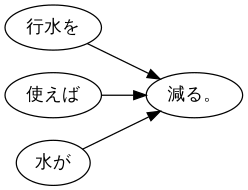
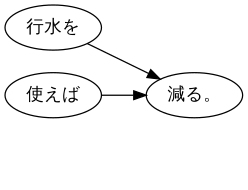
node "水が": removed
